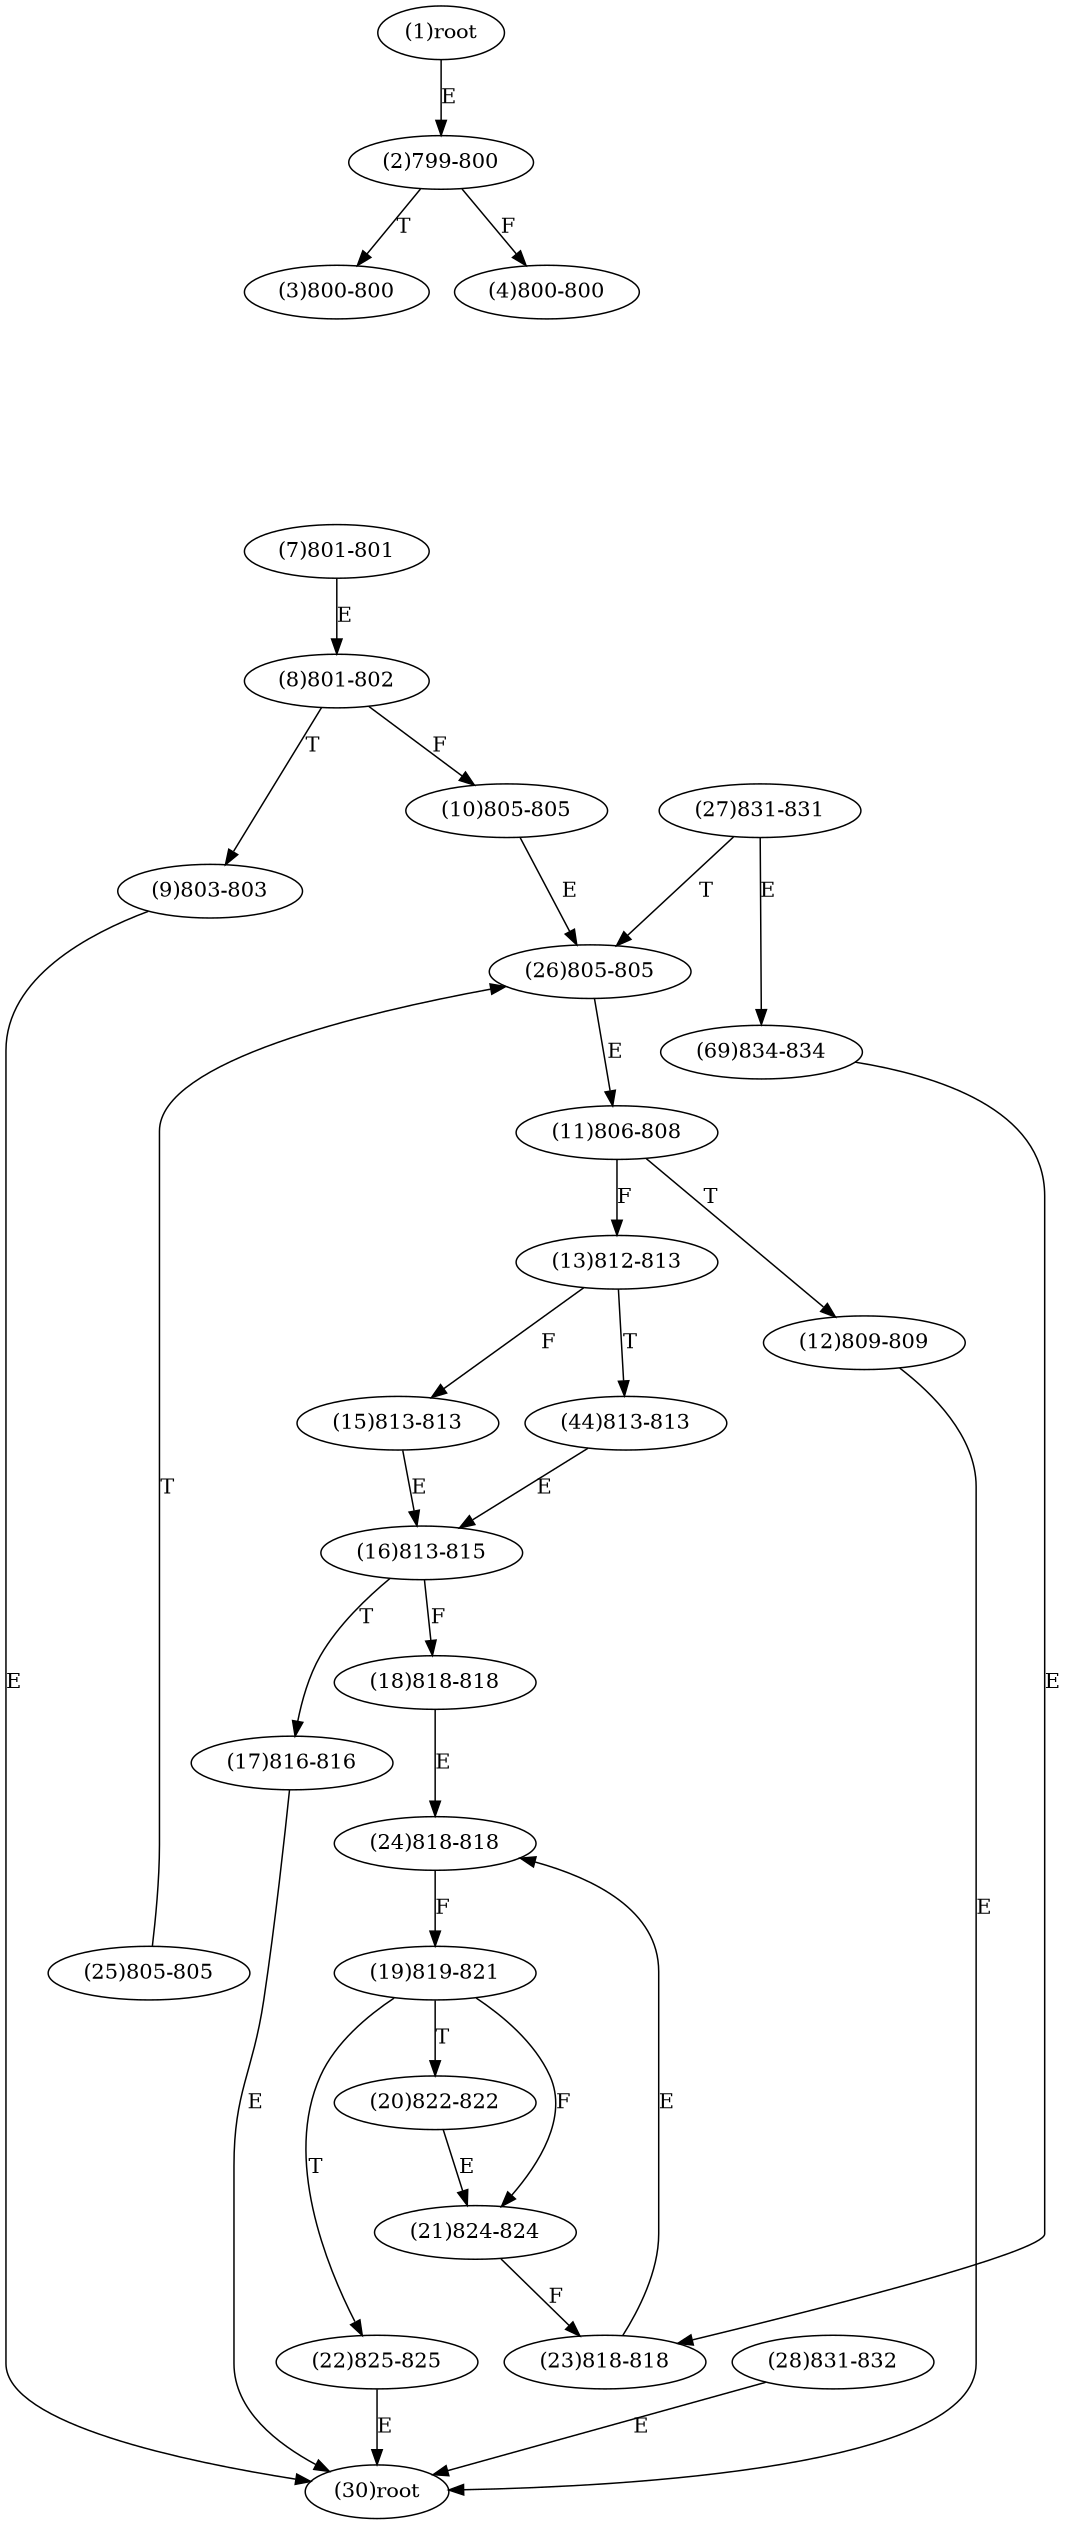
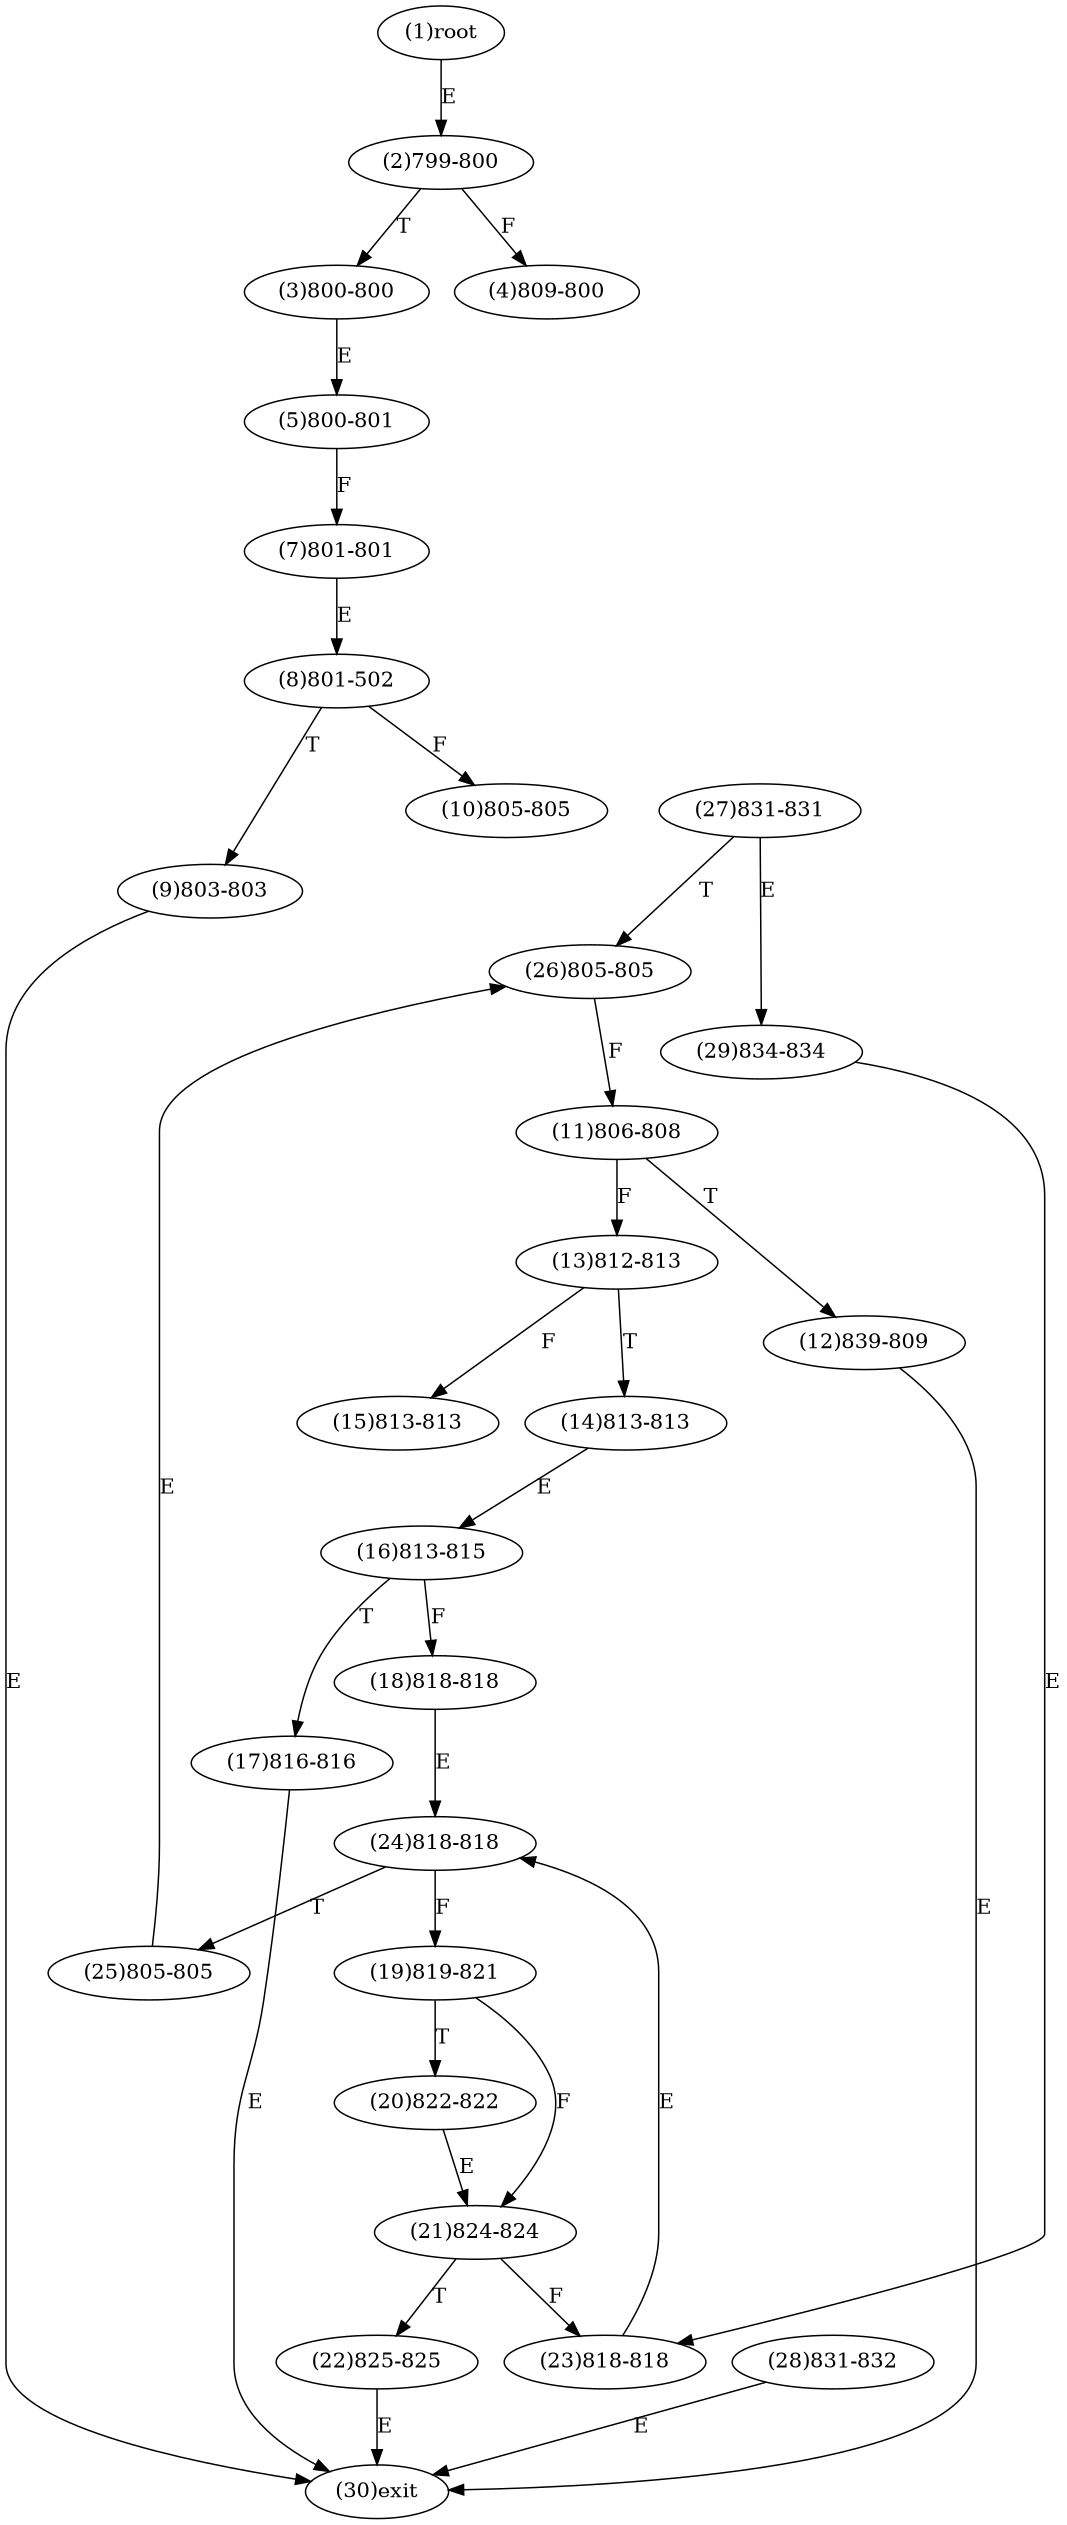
node "(4)800-800": label "(4)800-800" -> "(4)809-800"
node "(5)800-801": added
node "(8)801-802": label "(8)801-802" -> "(8)801-502"
edge "(10)805-805" -> "(26)805-805": removed, label "E"
edge "(26)805-805" -> "(11)806-808": label "E" -> "F"
node "(69)834-834": label "(69)834-834" -> "(29)834-834"
node "(12)809-809": label "(12)809-809" -> "(12)839-809"
node "(44)813-813": label "(44)813-813" -> "(14)813-813"
edge "(15)813-813" -> "(16)813-815": removed, label "E"
edge "(25)805-805" -> "(26)805-805": label "T" -> "E"
edge "(24)818-818" -> "(25)805-805": added, label "T"
edge "(19)819-821" -> "(22)825-825": now "(21)824-824" -> "(22)825-825"
node "(30)root": label "(30)root" -> "(30)exit"
